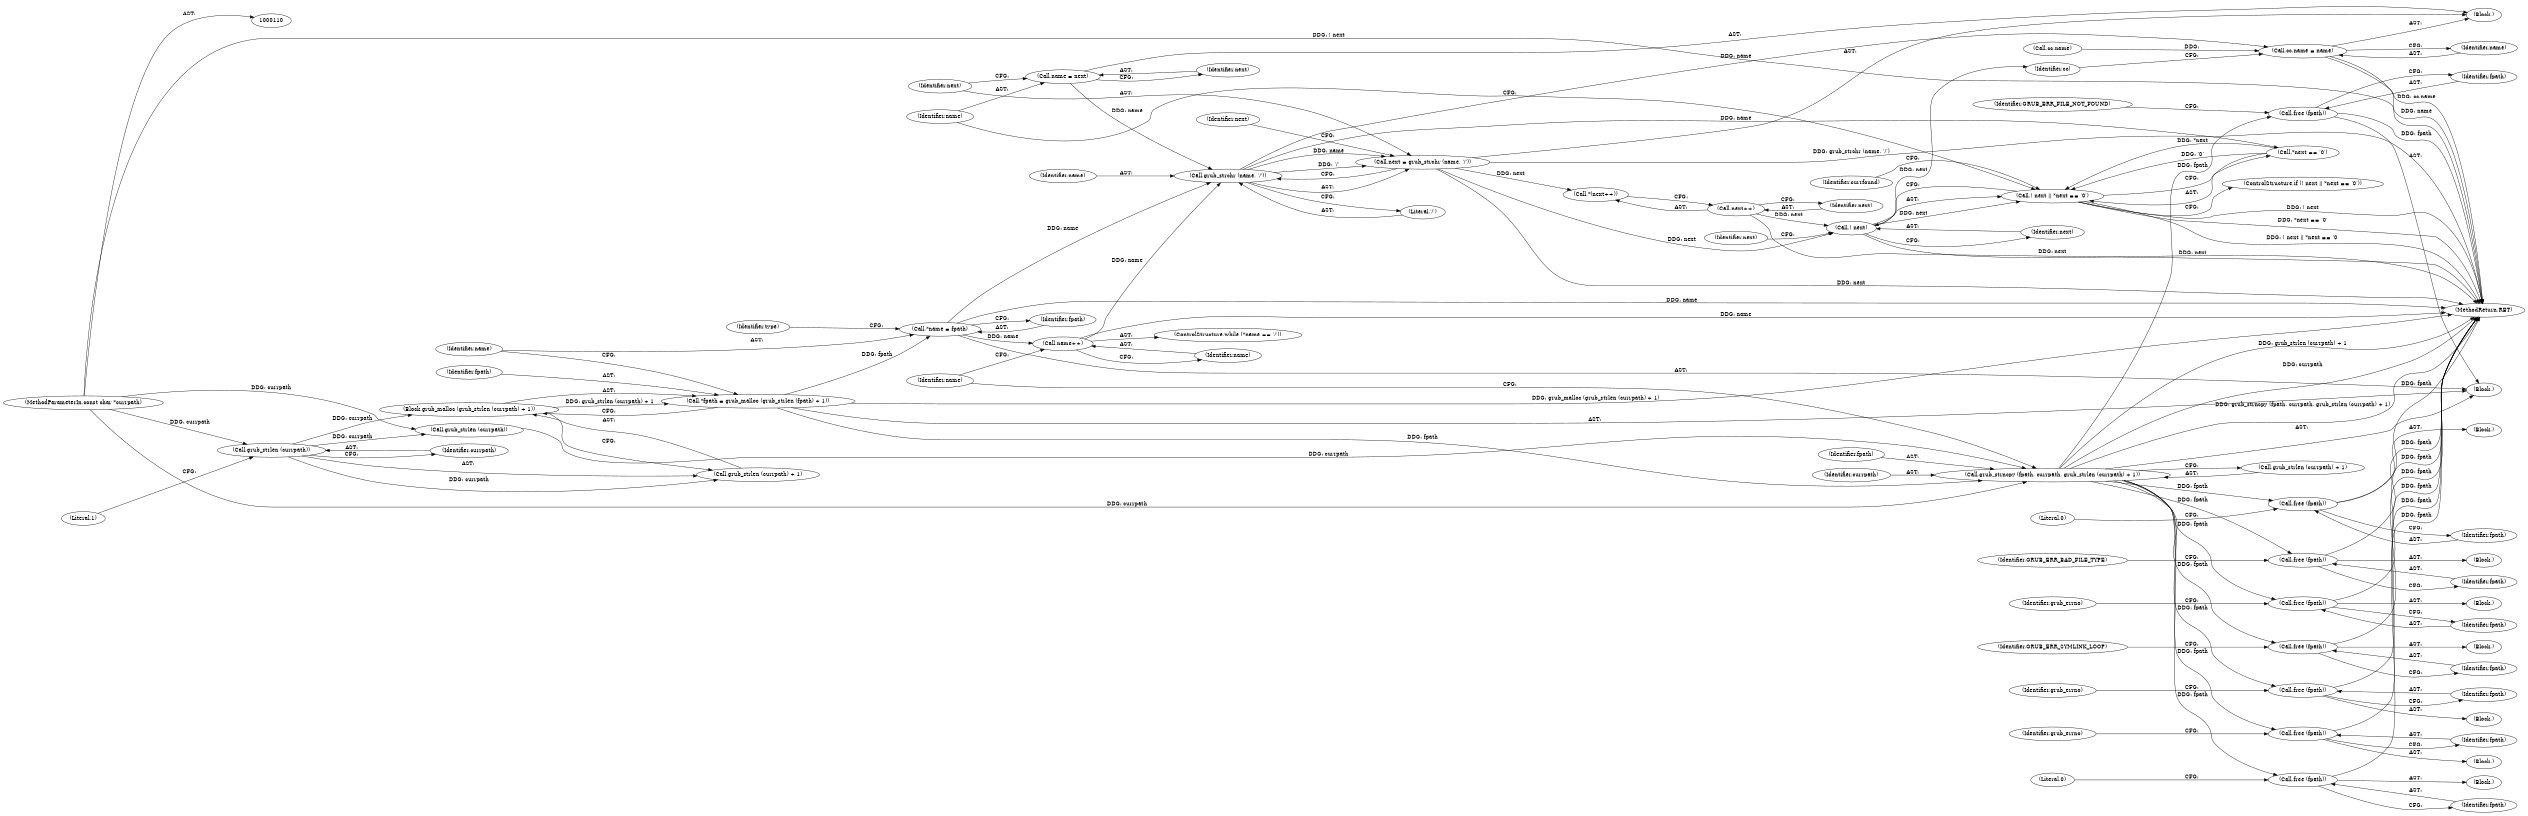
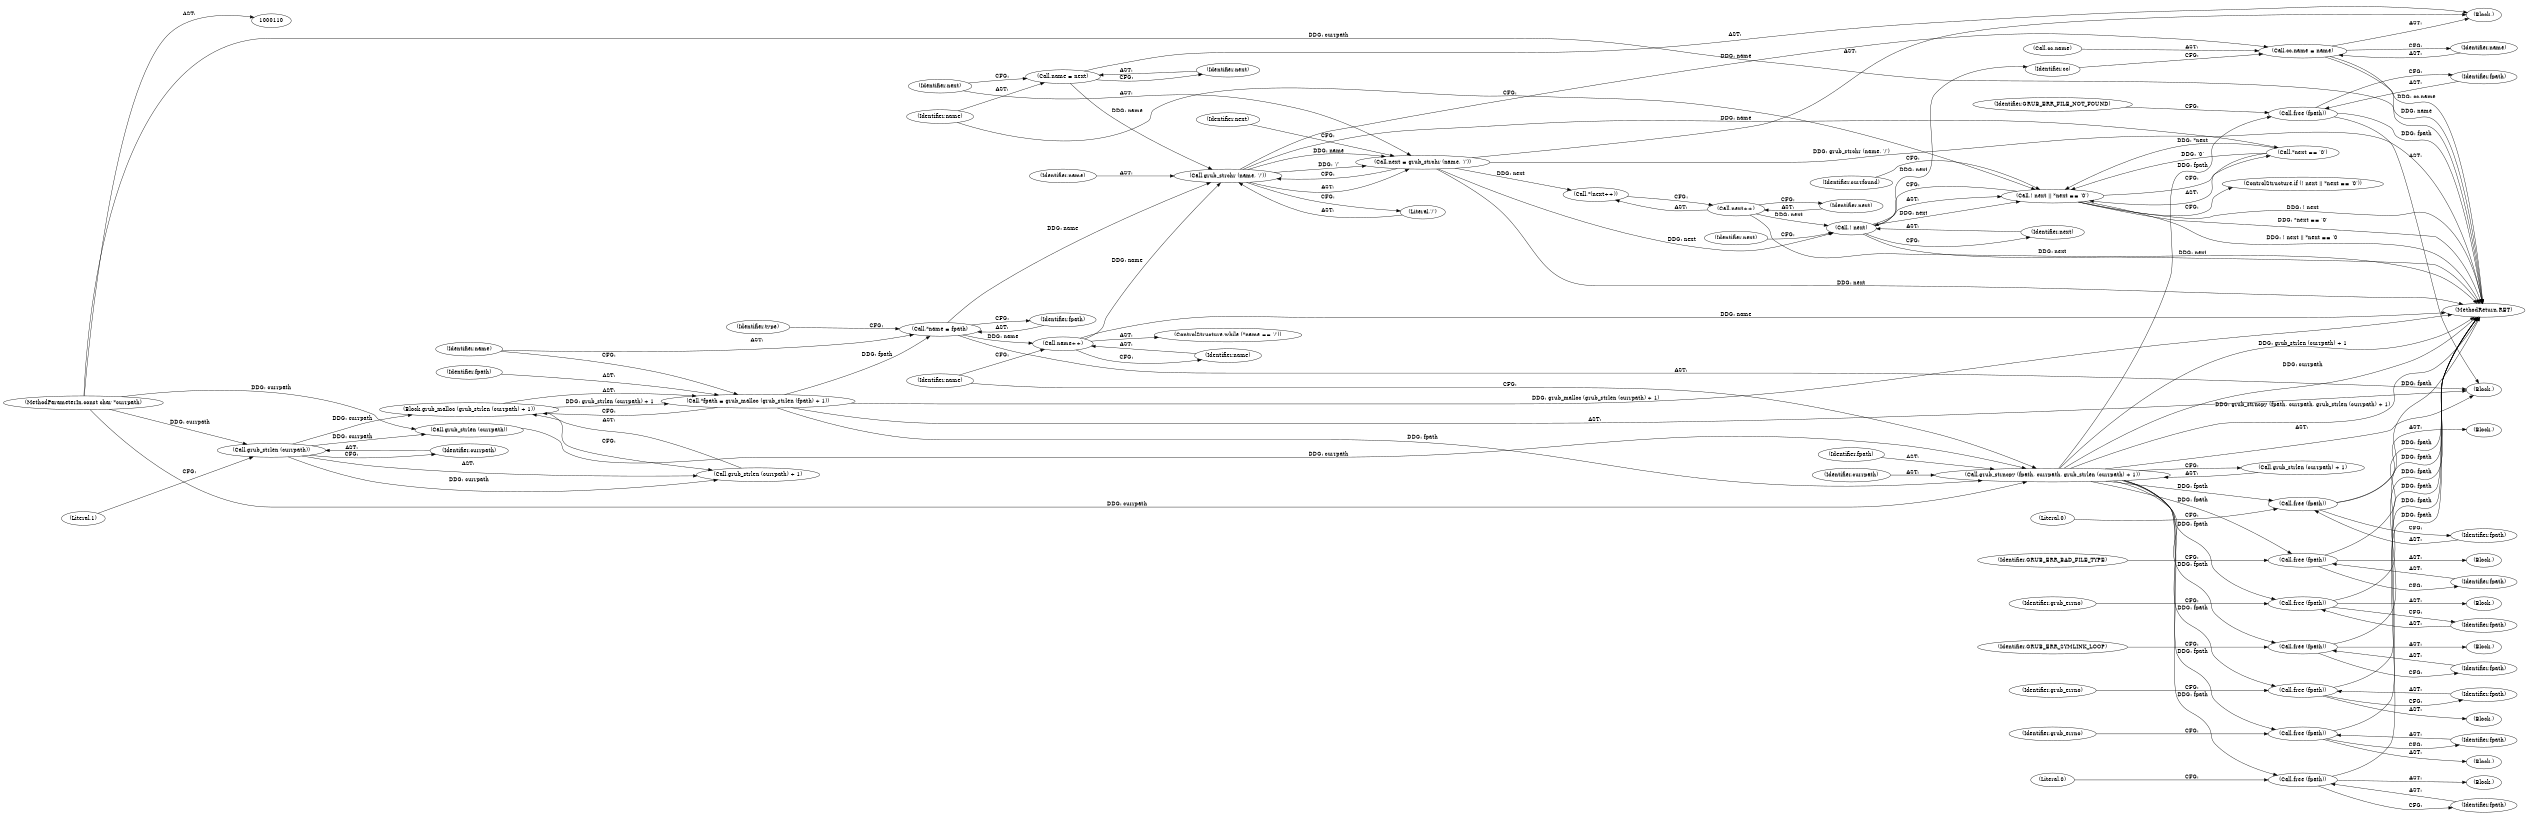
edge "(MethodParameterIn,const char *currpath)" -> "(MethodReturn,RET)": label "DDG: ! next" -> "DDG: currpath"
edge "(Call,cc.name)" -> "(Call,cc.name = name)": label "DDG: " -> "AST: "
edge "(Call,*name = fpath)" -> "(MethodReturn,RET)": removed, label "DDG: name"
